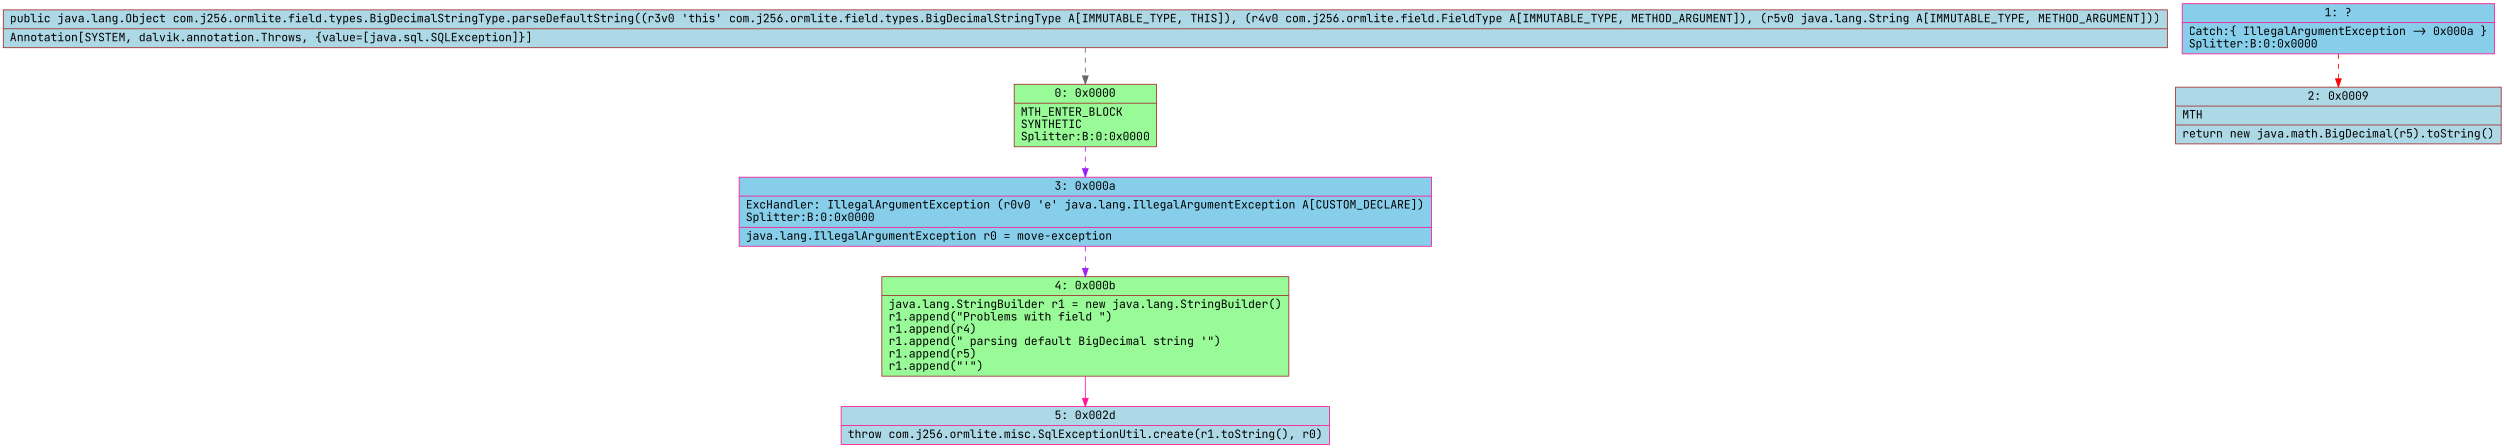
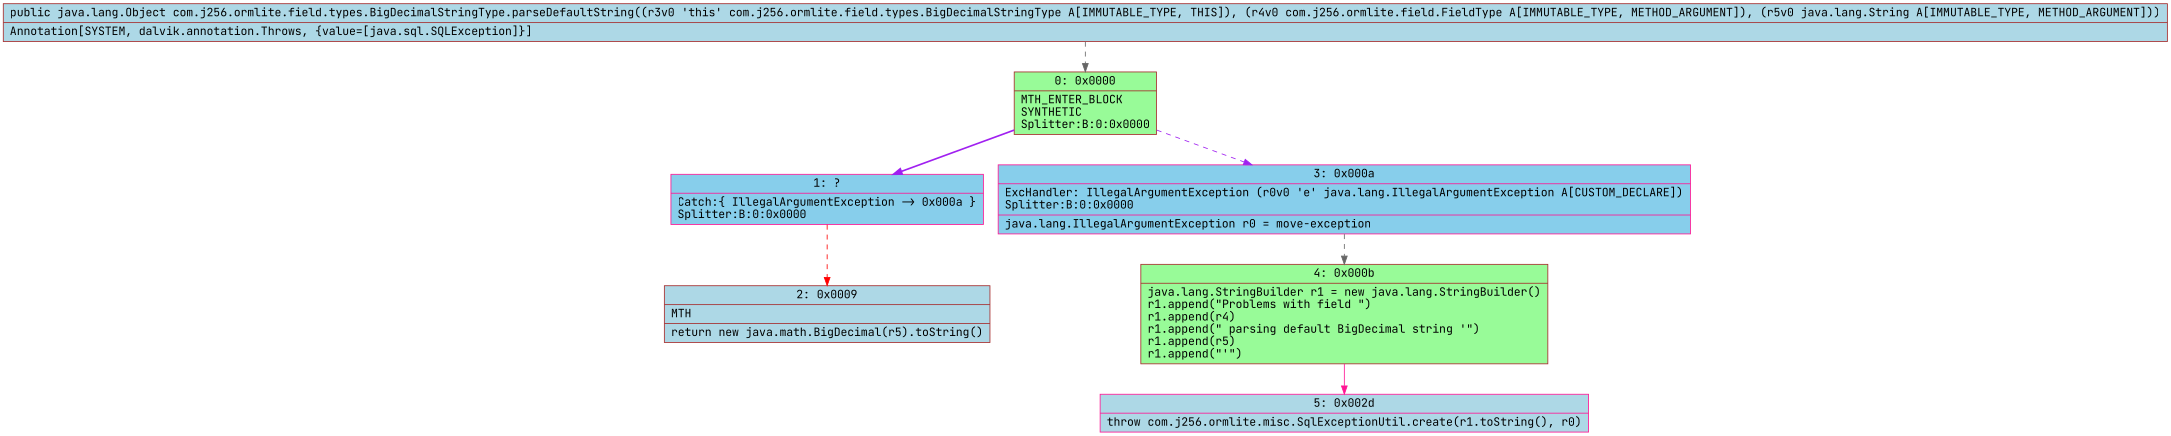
edge "0: 0x0000" -> "1: ?": added
edge "3: 0x000a" -> "4: 0x000b": color purple -> gray40
